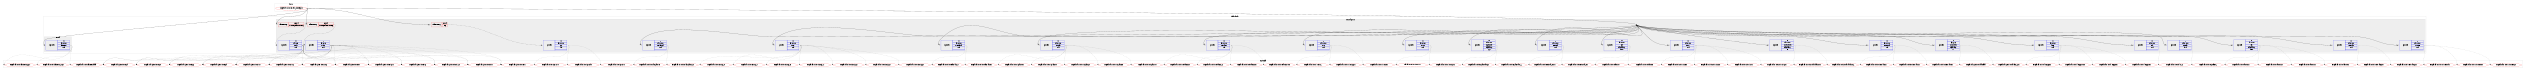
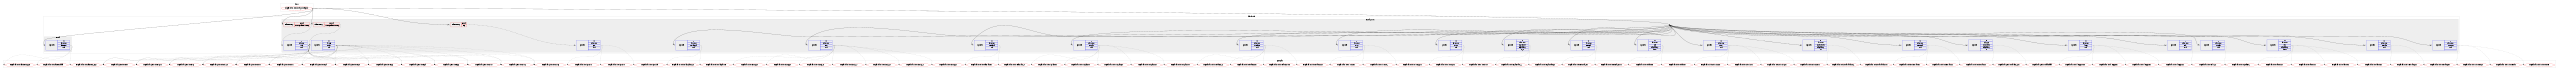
node "portage://dev-lang/python-3.5.5": added
node "use://dev-python/pyzmq-17.1.0": label "use://dev-python/pyzmq-17.1.0" -> "portage://dev-python/pyzmq-17.1.0"
